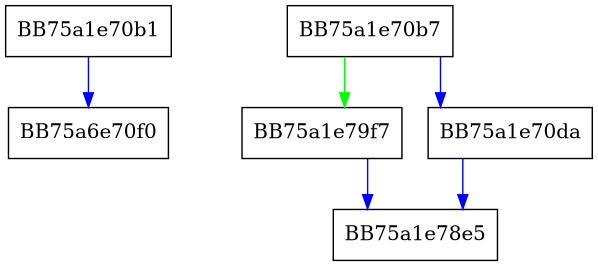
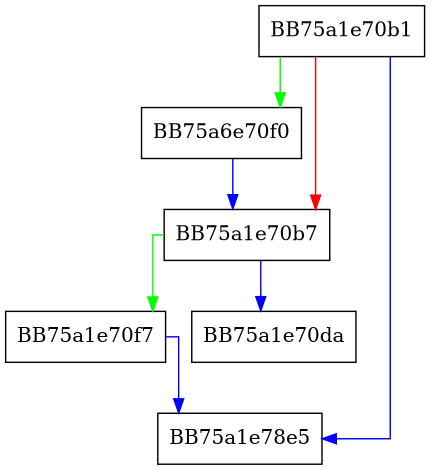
edge "BB75a1e70b1" -> "BB75a6e70f0": color blue -> green
edge "BB75a1e70b1" -> "BB75a1e70b7": added
node "BB75a1e79f7": label "BB75a1e79f7" -> "BB75a1e70f7"
edge "BB75a6e70f0" -> "BB75a1e70b7": added
edge "BB75a1e70da" -> "BB75a1e78e5": now "BB75a1e70b1" -> "BB75a1e78e5"
